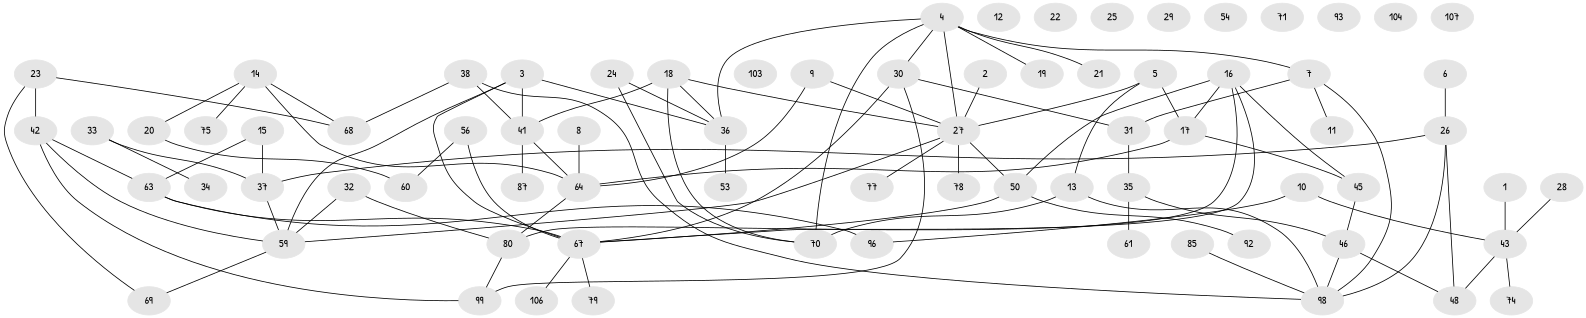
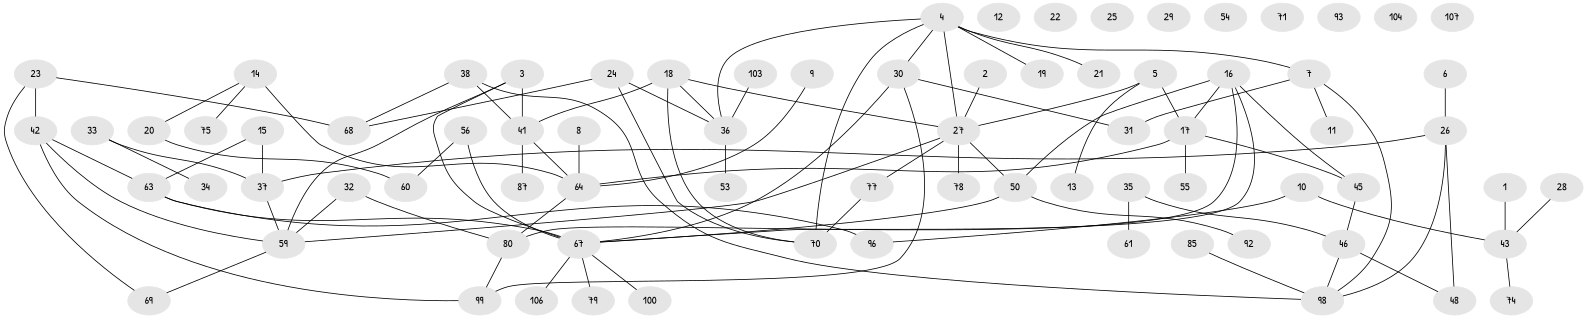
edge "3" -- "36": now "103" -- "36"
edge "14" -- "68": now "24" -- "68"
edge "9" -- "27": removed
edge "31" -- "35": removed
node "55": added
edge "13" -- "98": removed
edge "13" -- "70": now "77" -- "70"
edge "43" -- "48": removed
node "100": added
